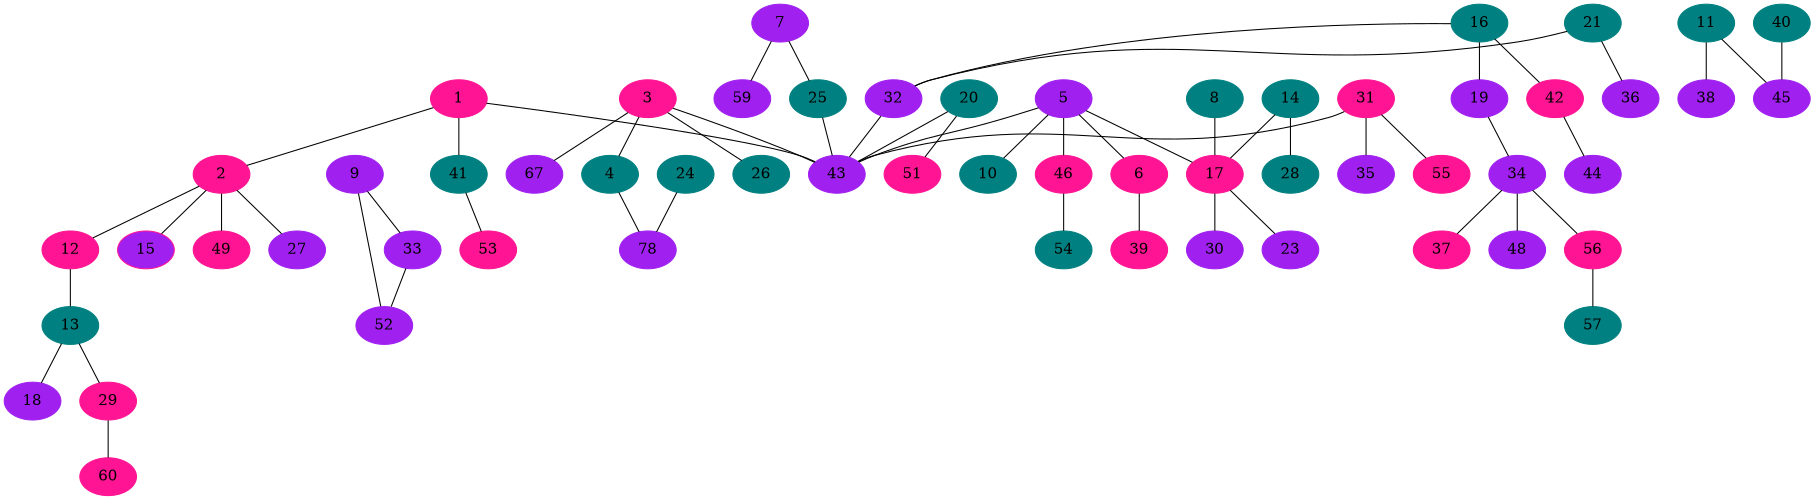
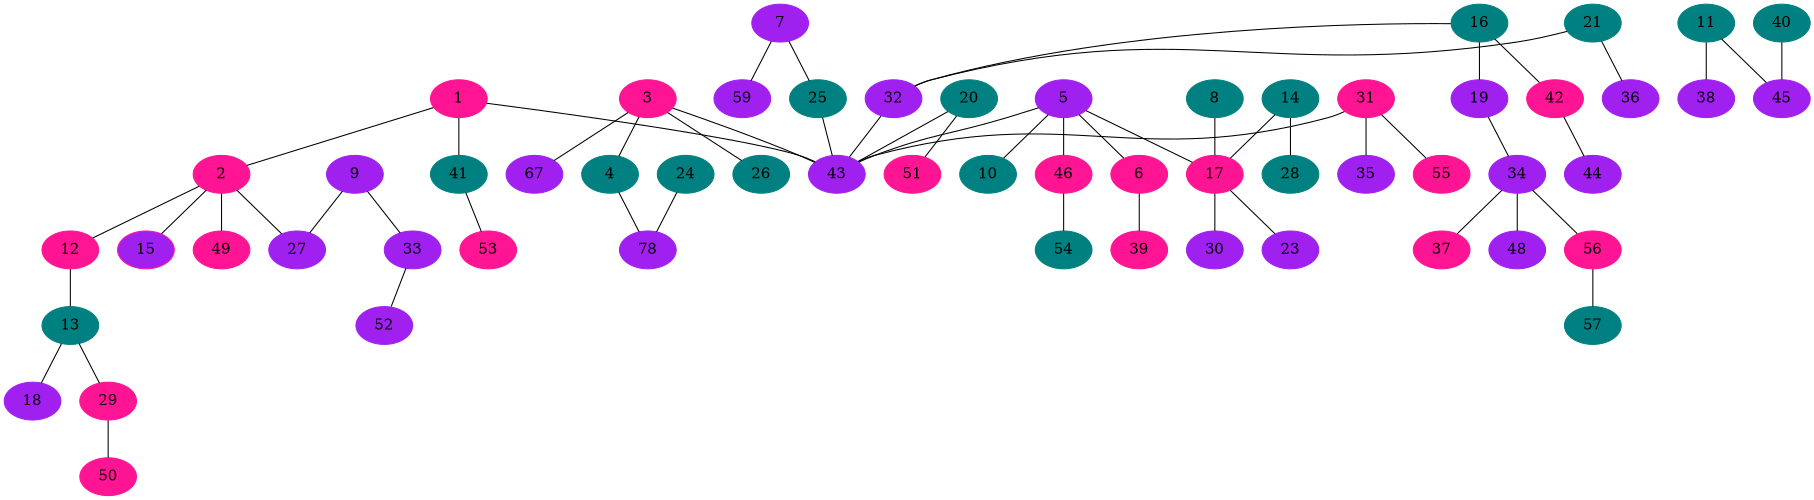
edge "9" -- "52": now "9" -- "27"
node "60": label "60" -> "50"
